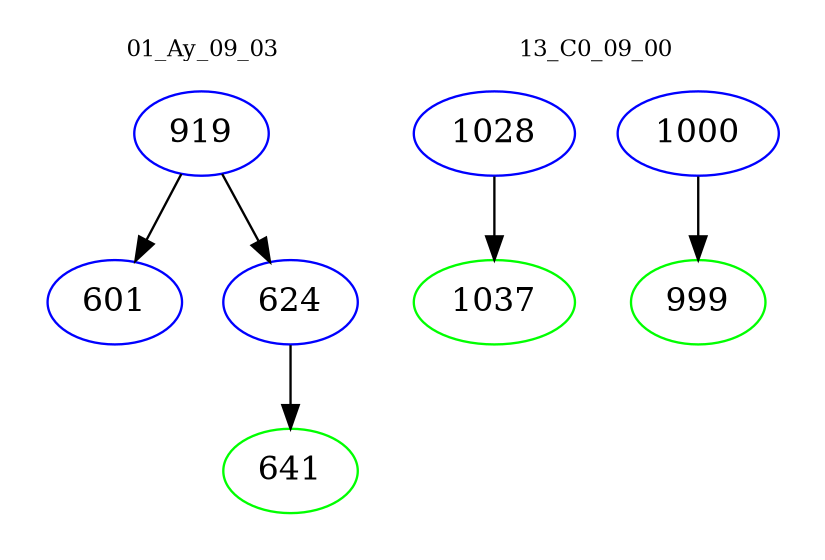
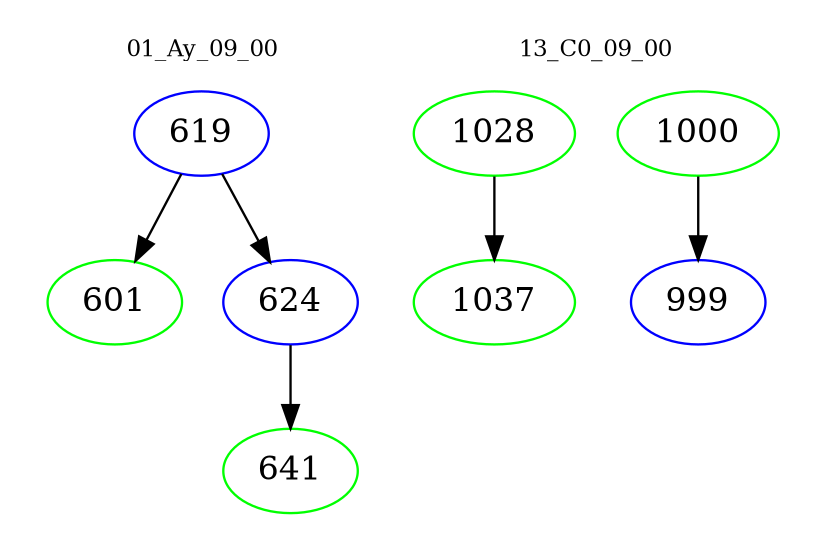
cluster "01_Ay_09_03": label "01_Ay_09_03" -> "01_Ay_09_00"
node "919": label "919" -> "619"
node "1028": color blue -> green
node "1000": color blue -> green
node "601": color blue -> green
node "999": color green -> blue
